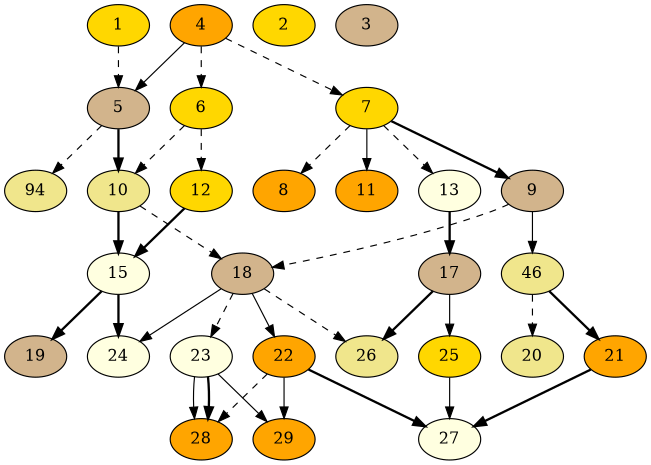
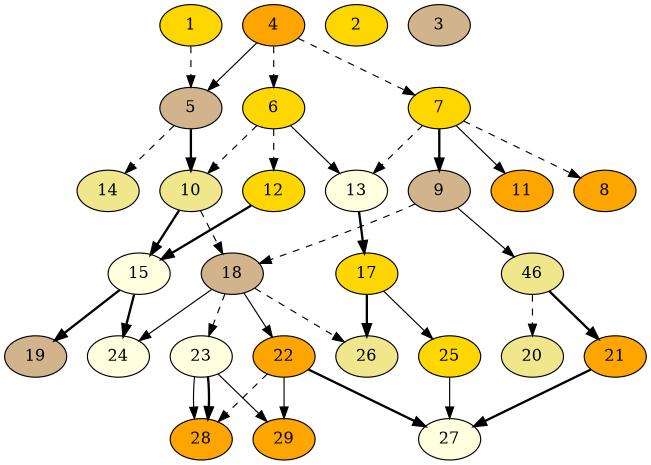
edge "6" -> "13": added
node "94": label "94" -> "14"
node "17": fillcolor tan -> gold
